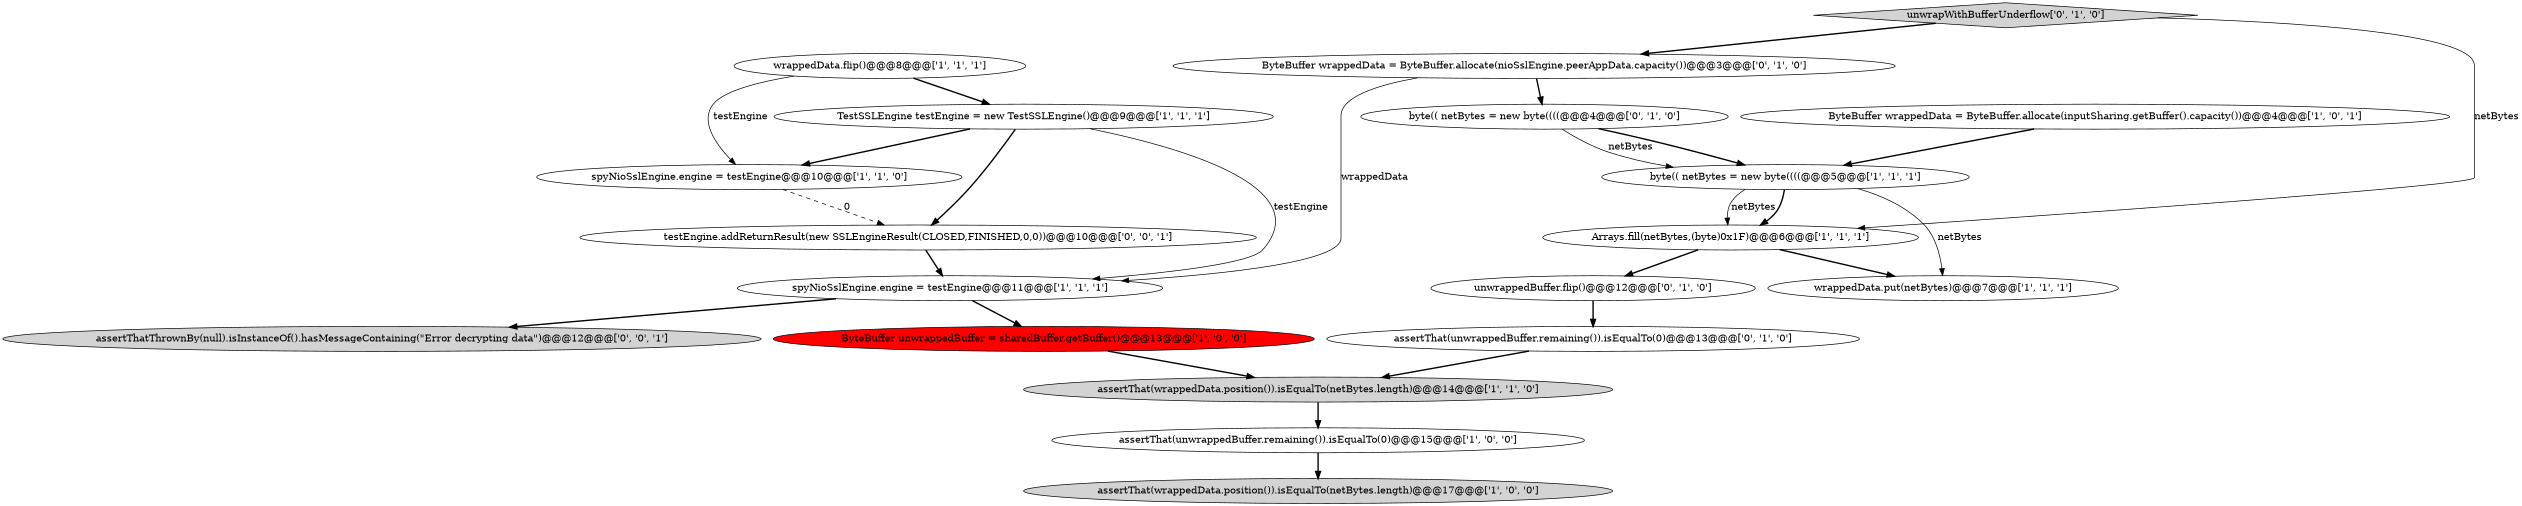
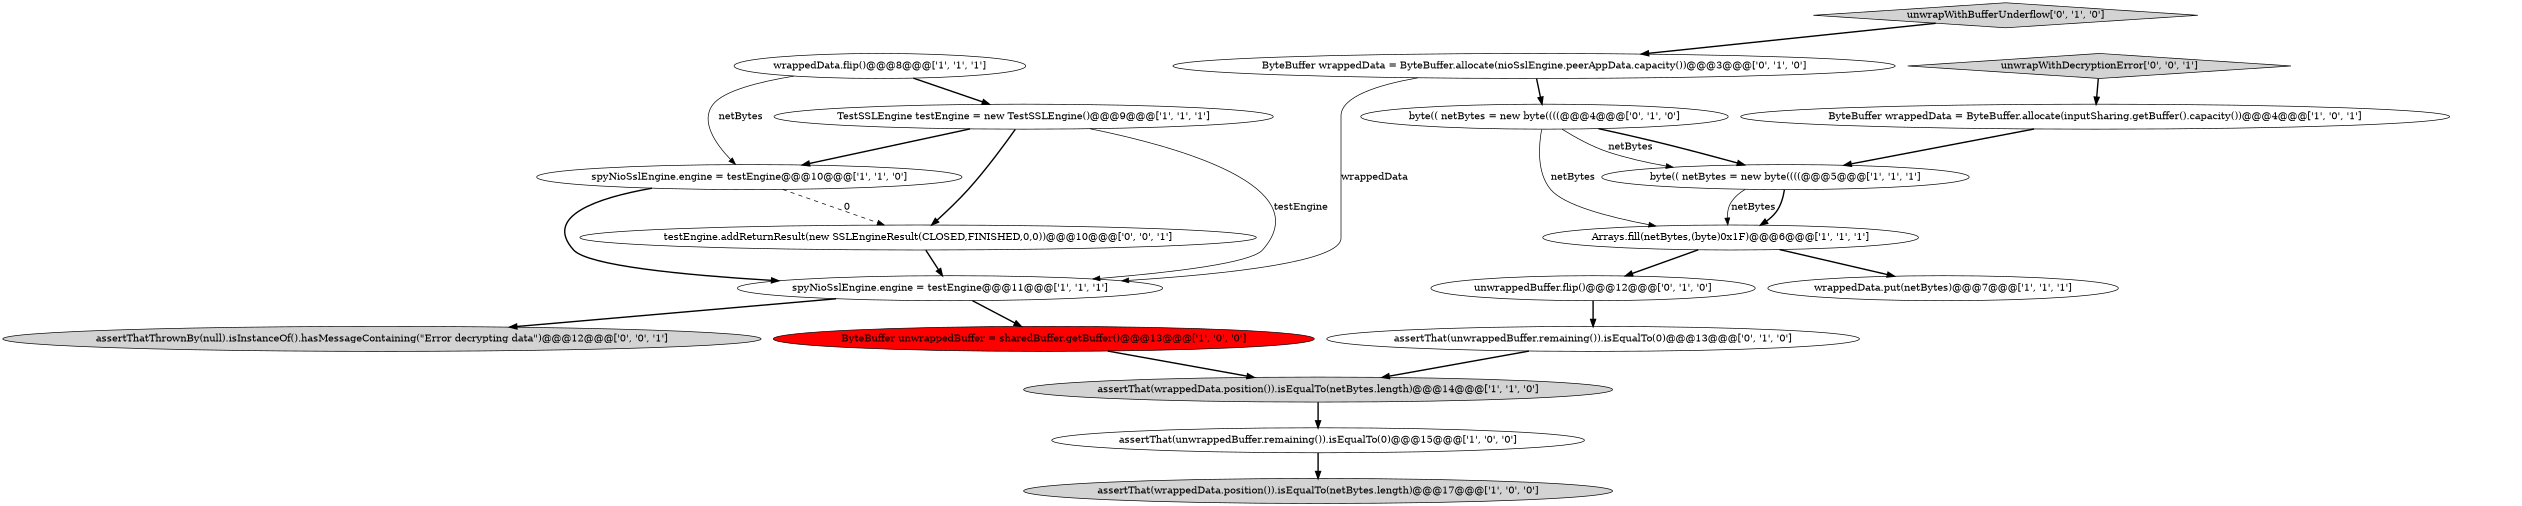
node "unwrapWithDecryptionError['0', '0', '1']": added
edge "wrappedData.flip()@@@8@@@['1', '1', '1']" -> "spyNioSslEngine.engine = testEngine@@@10@@@['1', '1', '0']": label "testEngine" -> "netBytes"
edge "unwrapWithBufferUnderflow['0', '1', '0']" -> "Arrays.fill(netBytes,(byte)0x1F)@@@6@@@['1', '1', '1']": now "byte(( netBytes = new byte((((@@@4@@@['0', '1', '0']" -> "Arrays.fill(netBytes,(byte)0x1F)@@@6@@@['1', '1', '1']"
edge "byte(( netBytes = new byte((((@@@5@@@['1', '1', '1']" -> "wrappedData.put(netBytes)@@@7@@@['1', '1', '1']": removed, label "netBytes"
edge "spyNioSslEngine.engine = testEngine@@@10@@@['1', '1', '0']" -> "spyNioSslEngine.engine = testEngine@@@11@@@['1', '1', '1']": added
